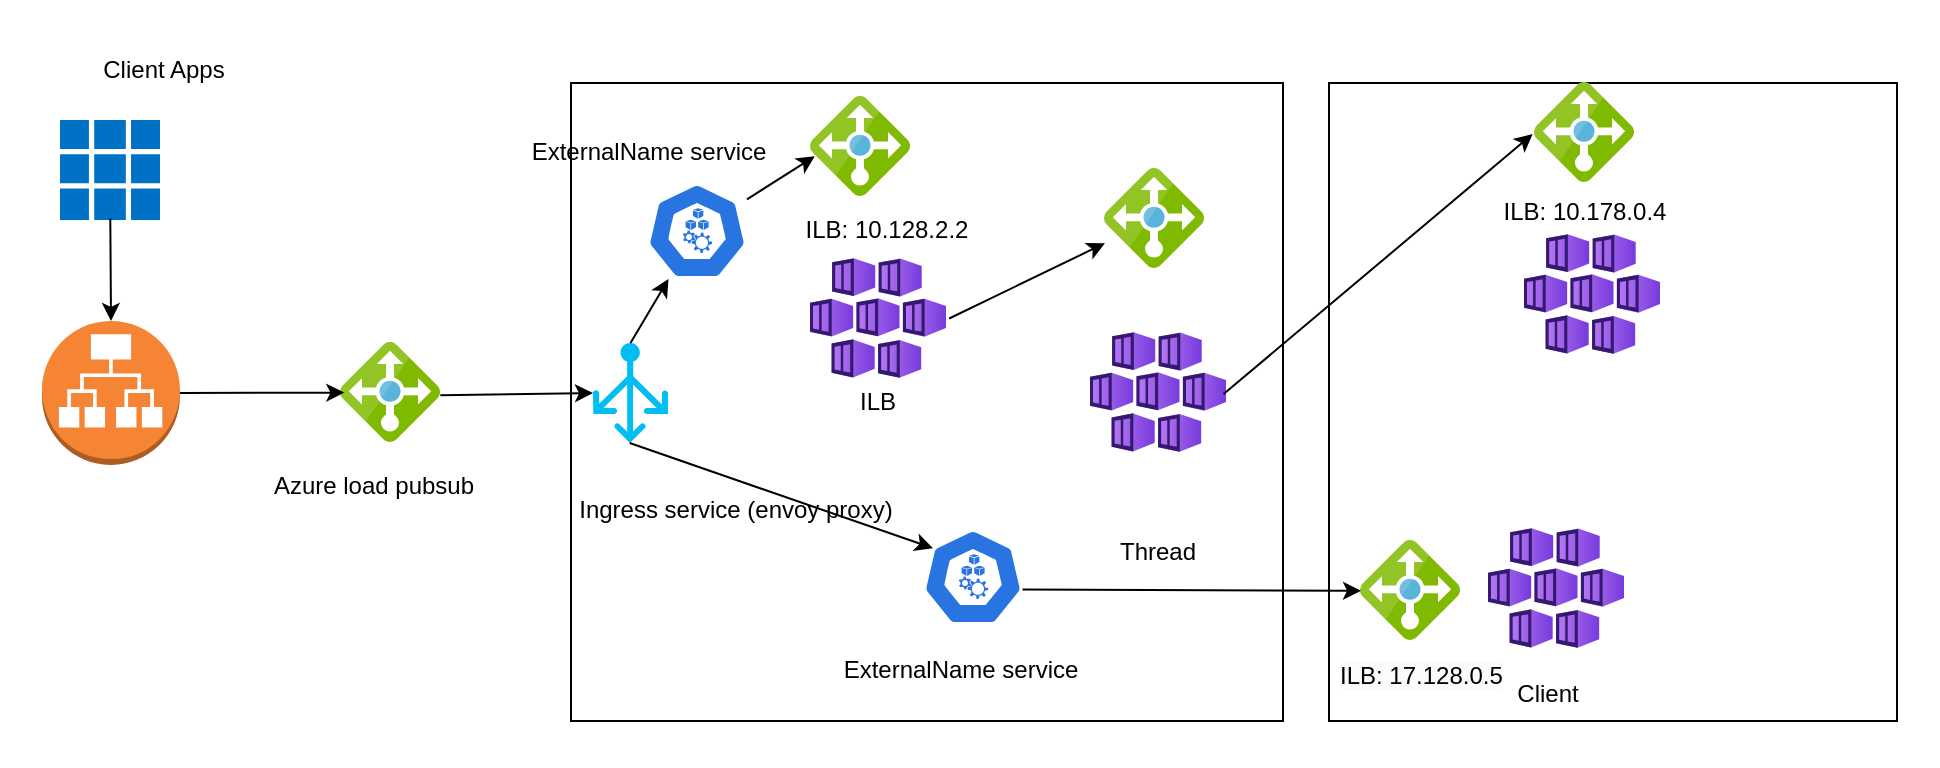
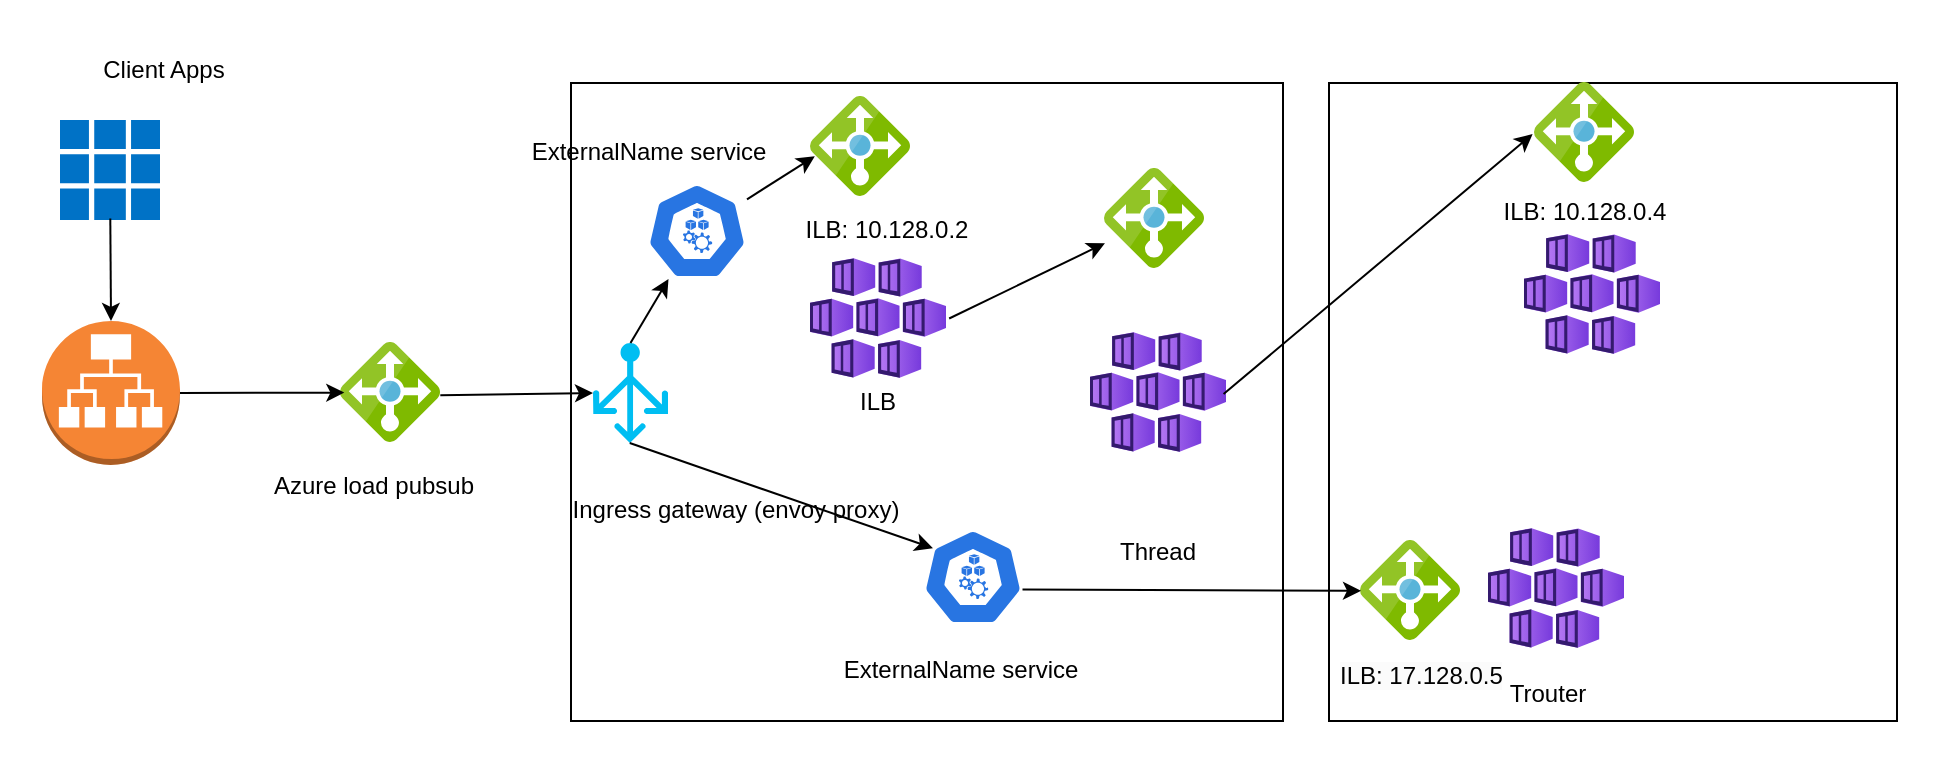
node "ILB: 10.178.0.4": label "ILB: 10.178.0.4" -> "ILB: 10.128.0.4"
node "ILB: 10.128.2.2": label "ILB: 10.128.2.2" -> "ILB: 10.128.0.2"
node "Ingress service (envoy proxy)": label "Ingress service (envoy proxy)" -> "Ingress gateway (envoy proxy)"
node "Client": label "Client" -> "Trouter"
